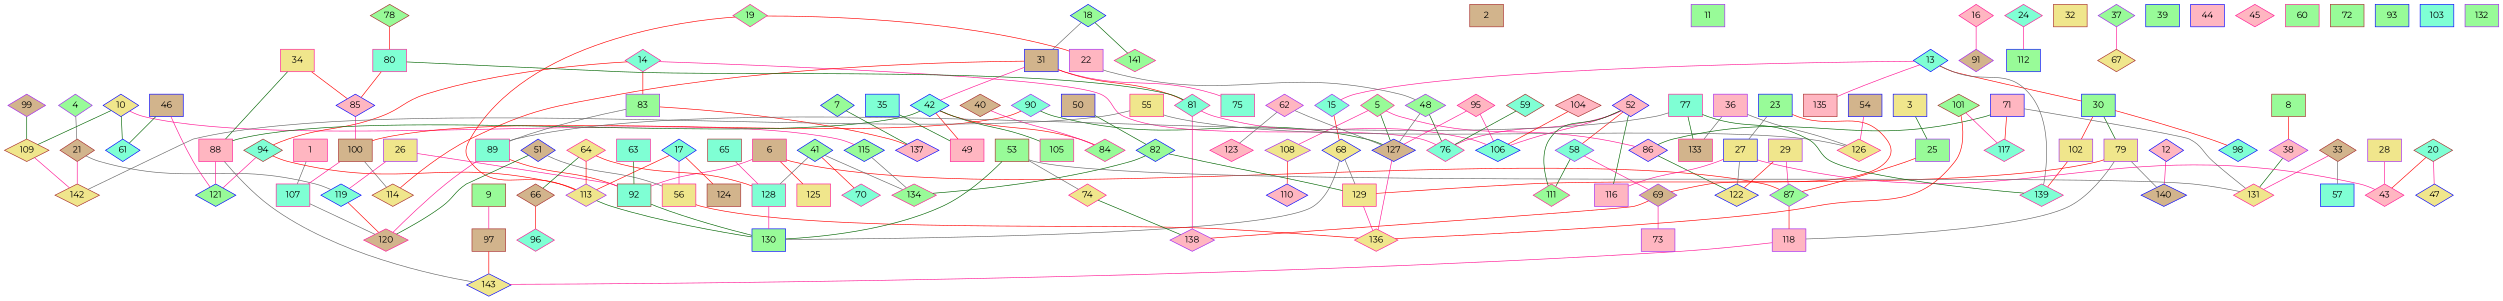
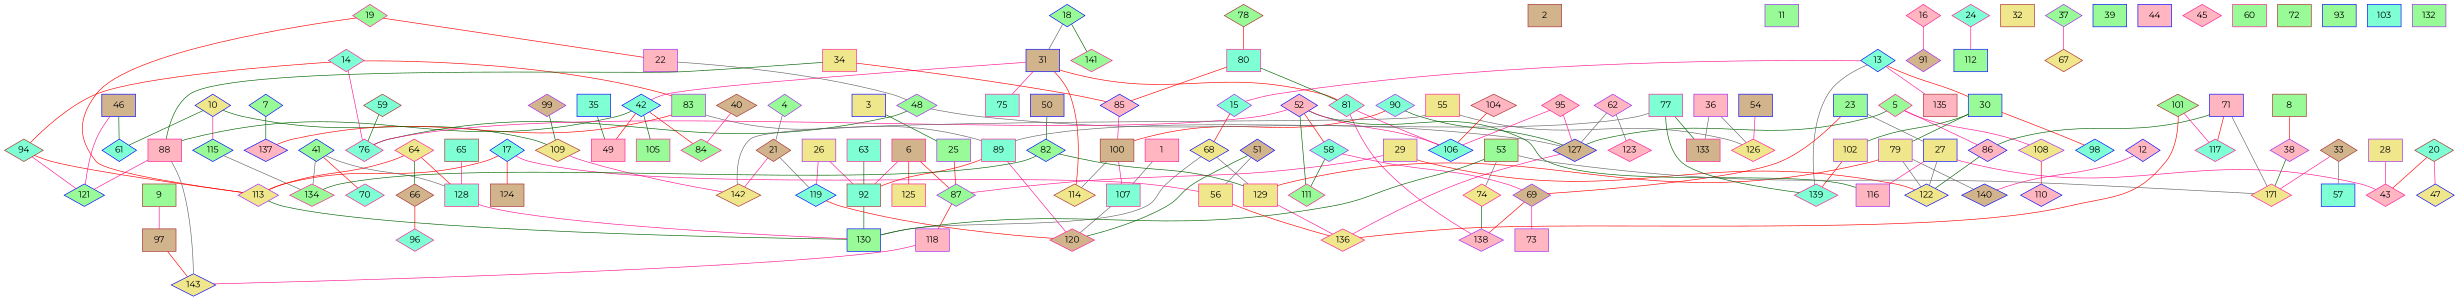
edge "30" -- "102": color red -> darkgreen
node "131": label "131" -> "171"
edge "79" -- "118": now "79" -- "122"
